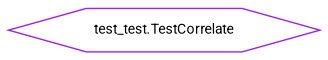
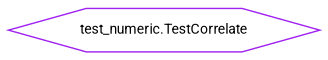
node "test_test.TestCorrelate": label "test_test.TestCorrelate" -> "test_numeric.TestCorrelate"
